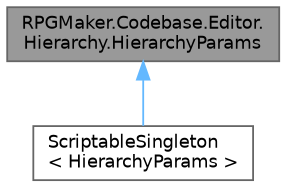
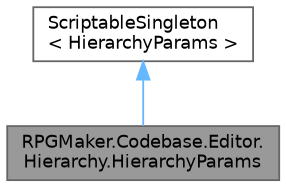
edge "ScriptableSingleton < HierarchyParams >" -> "RPGMaker.Codebase.Editor. Hierarchy.HierarchyParams": reversed
